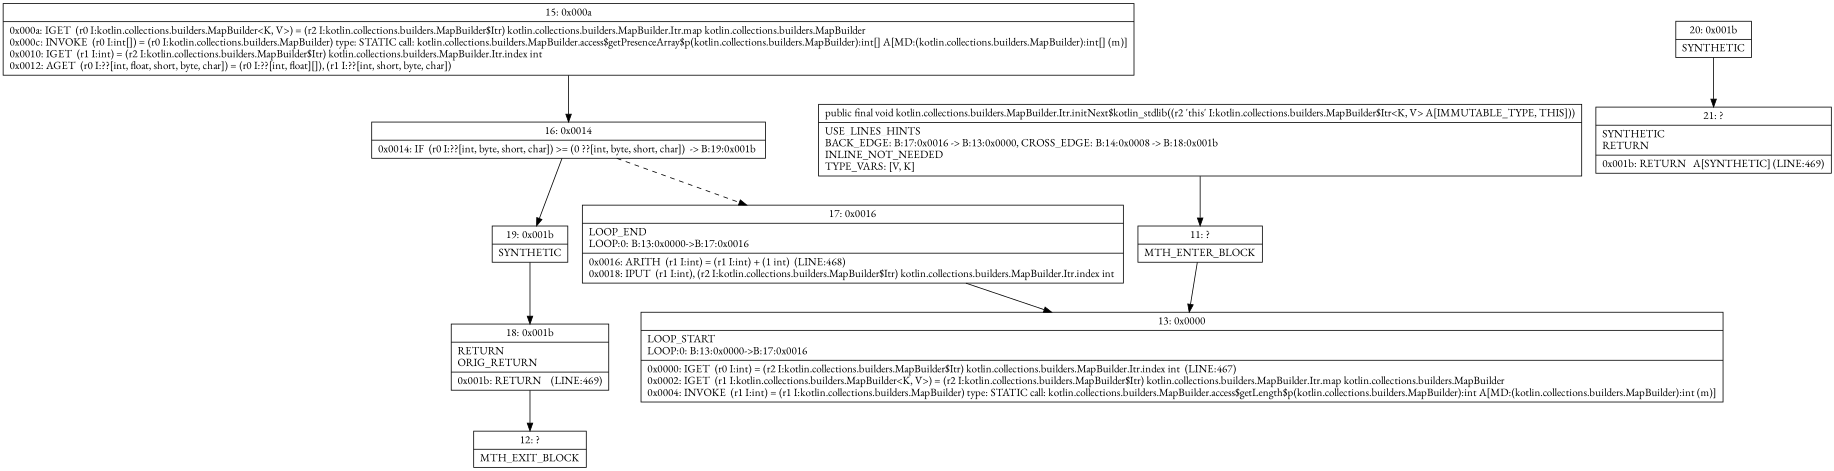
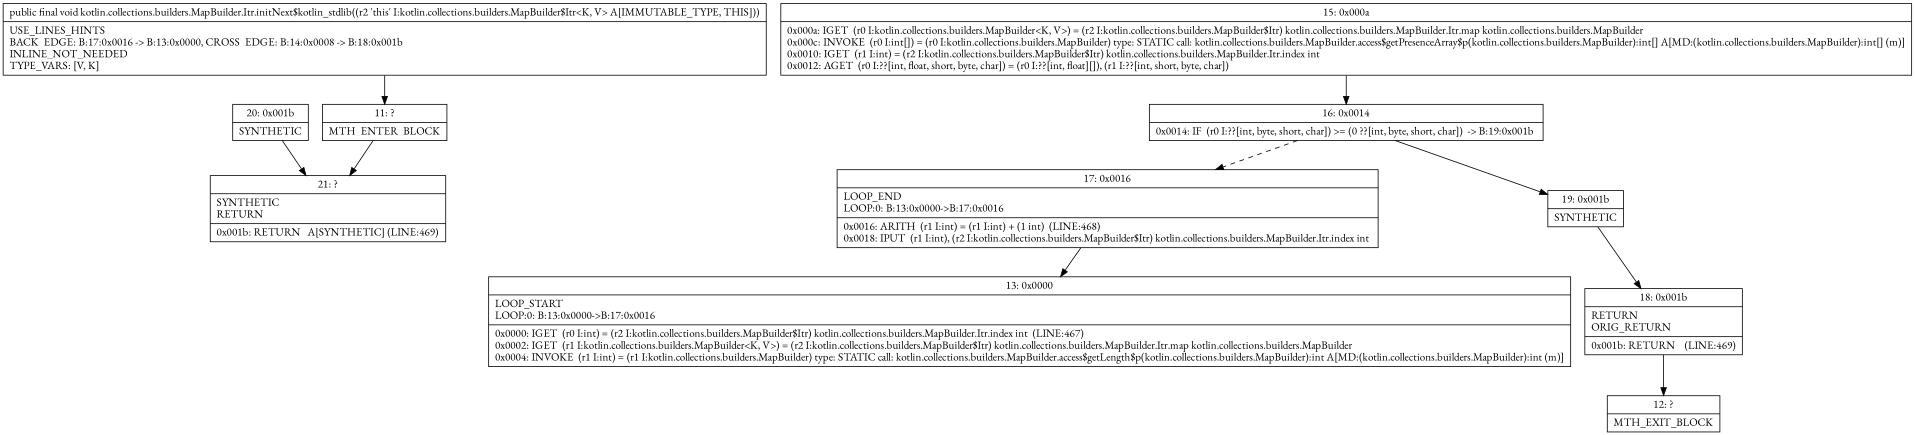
edge "11: ?" -> "13: 0x0000": now "11: ?" -> "21: ?"
